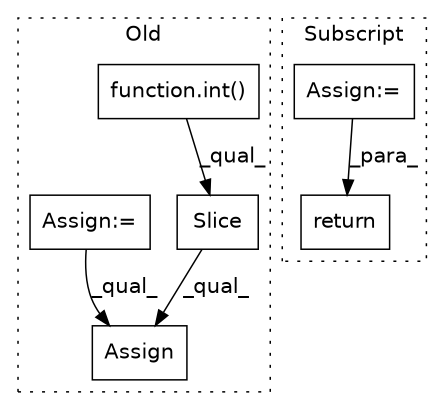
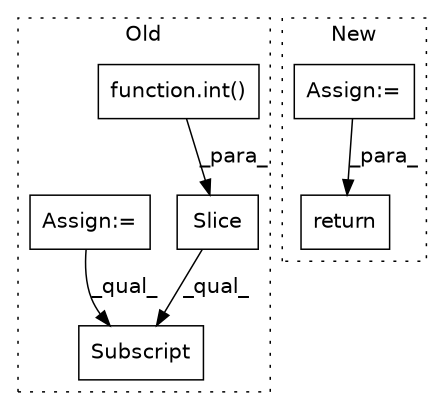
cluster "Subscript": label "Subscript" -> "New"
edge "function.int()" -> "Slice": label "_qual_" -> "_para_"
node "Assign": label "Assign" -> "Subscript"
